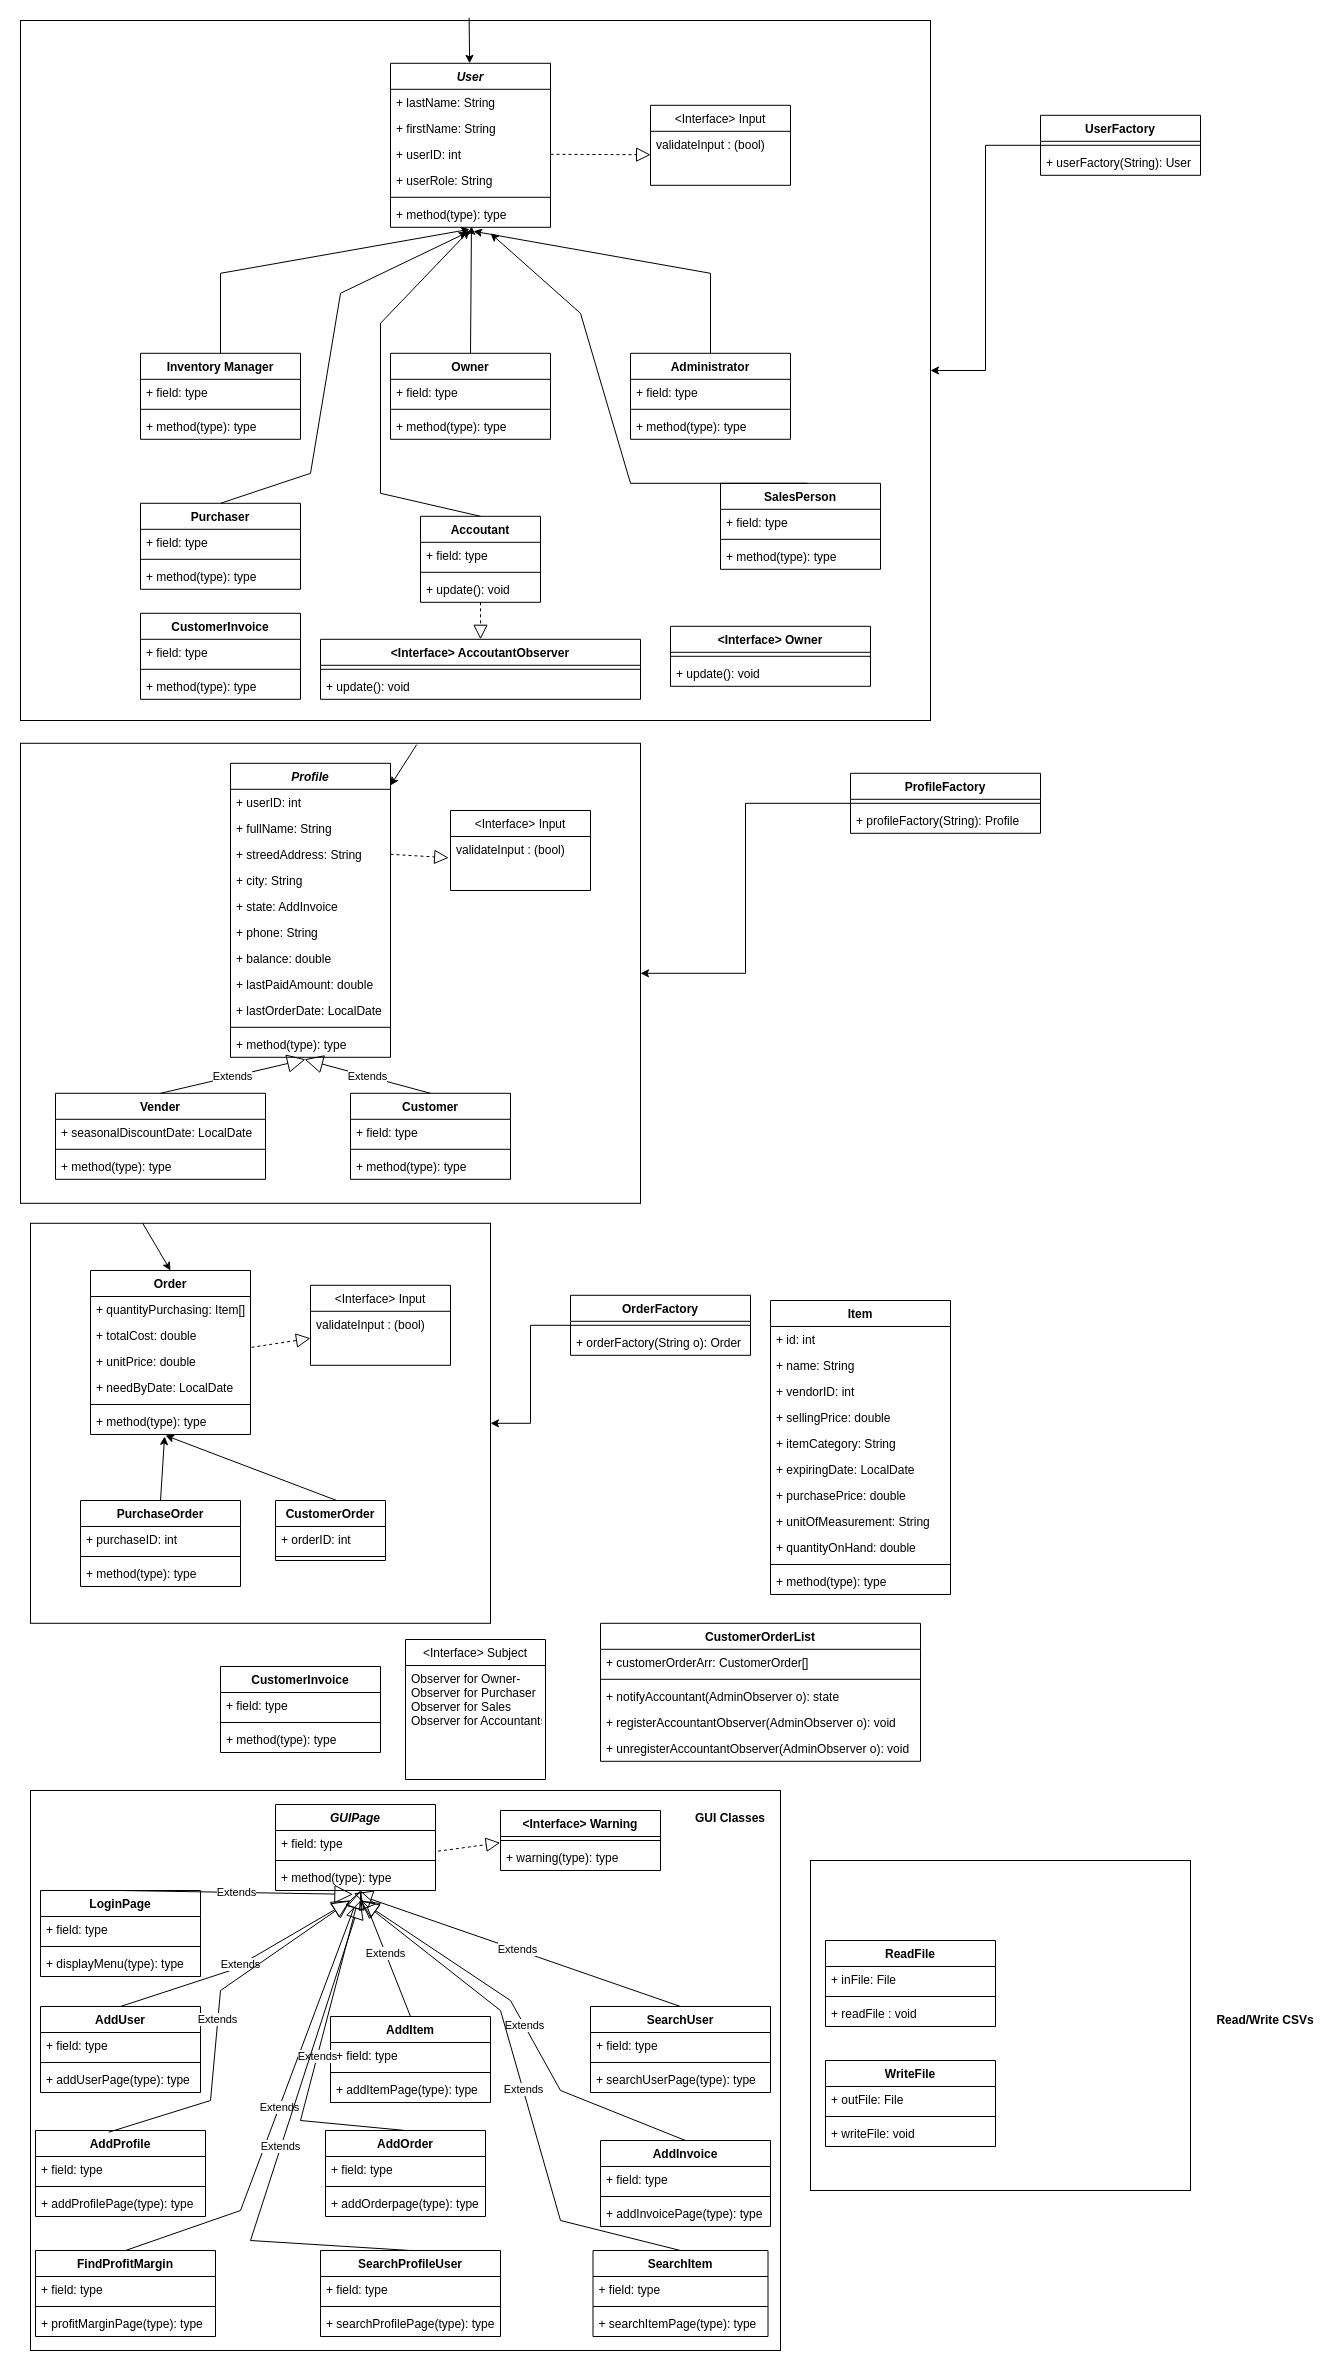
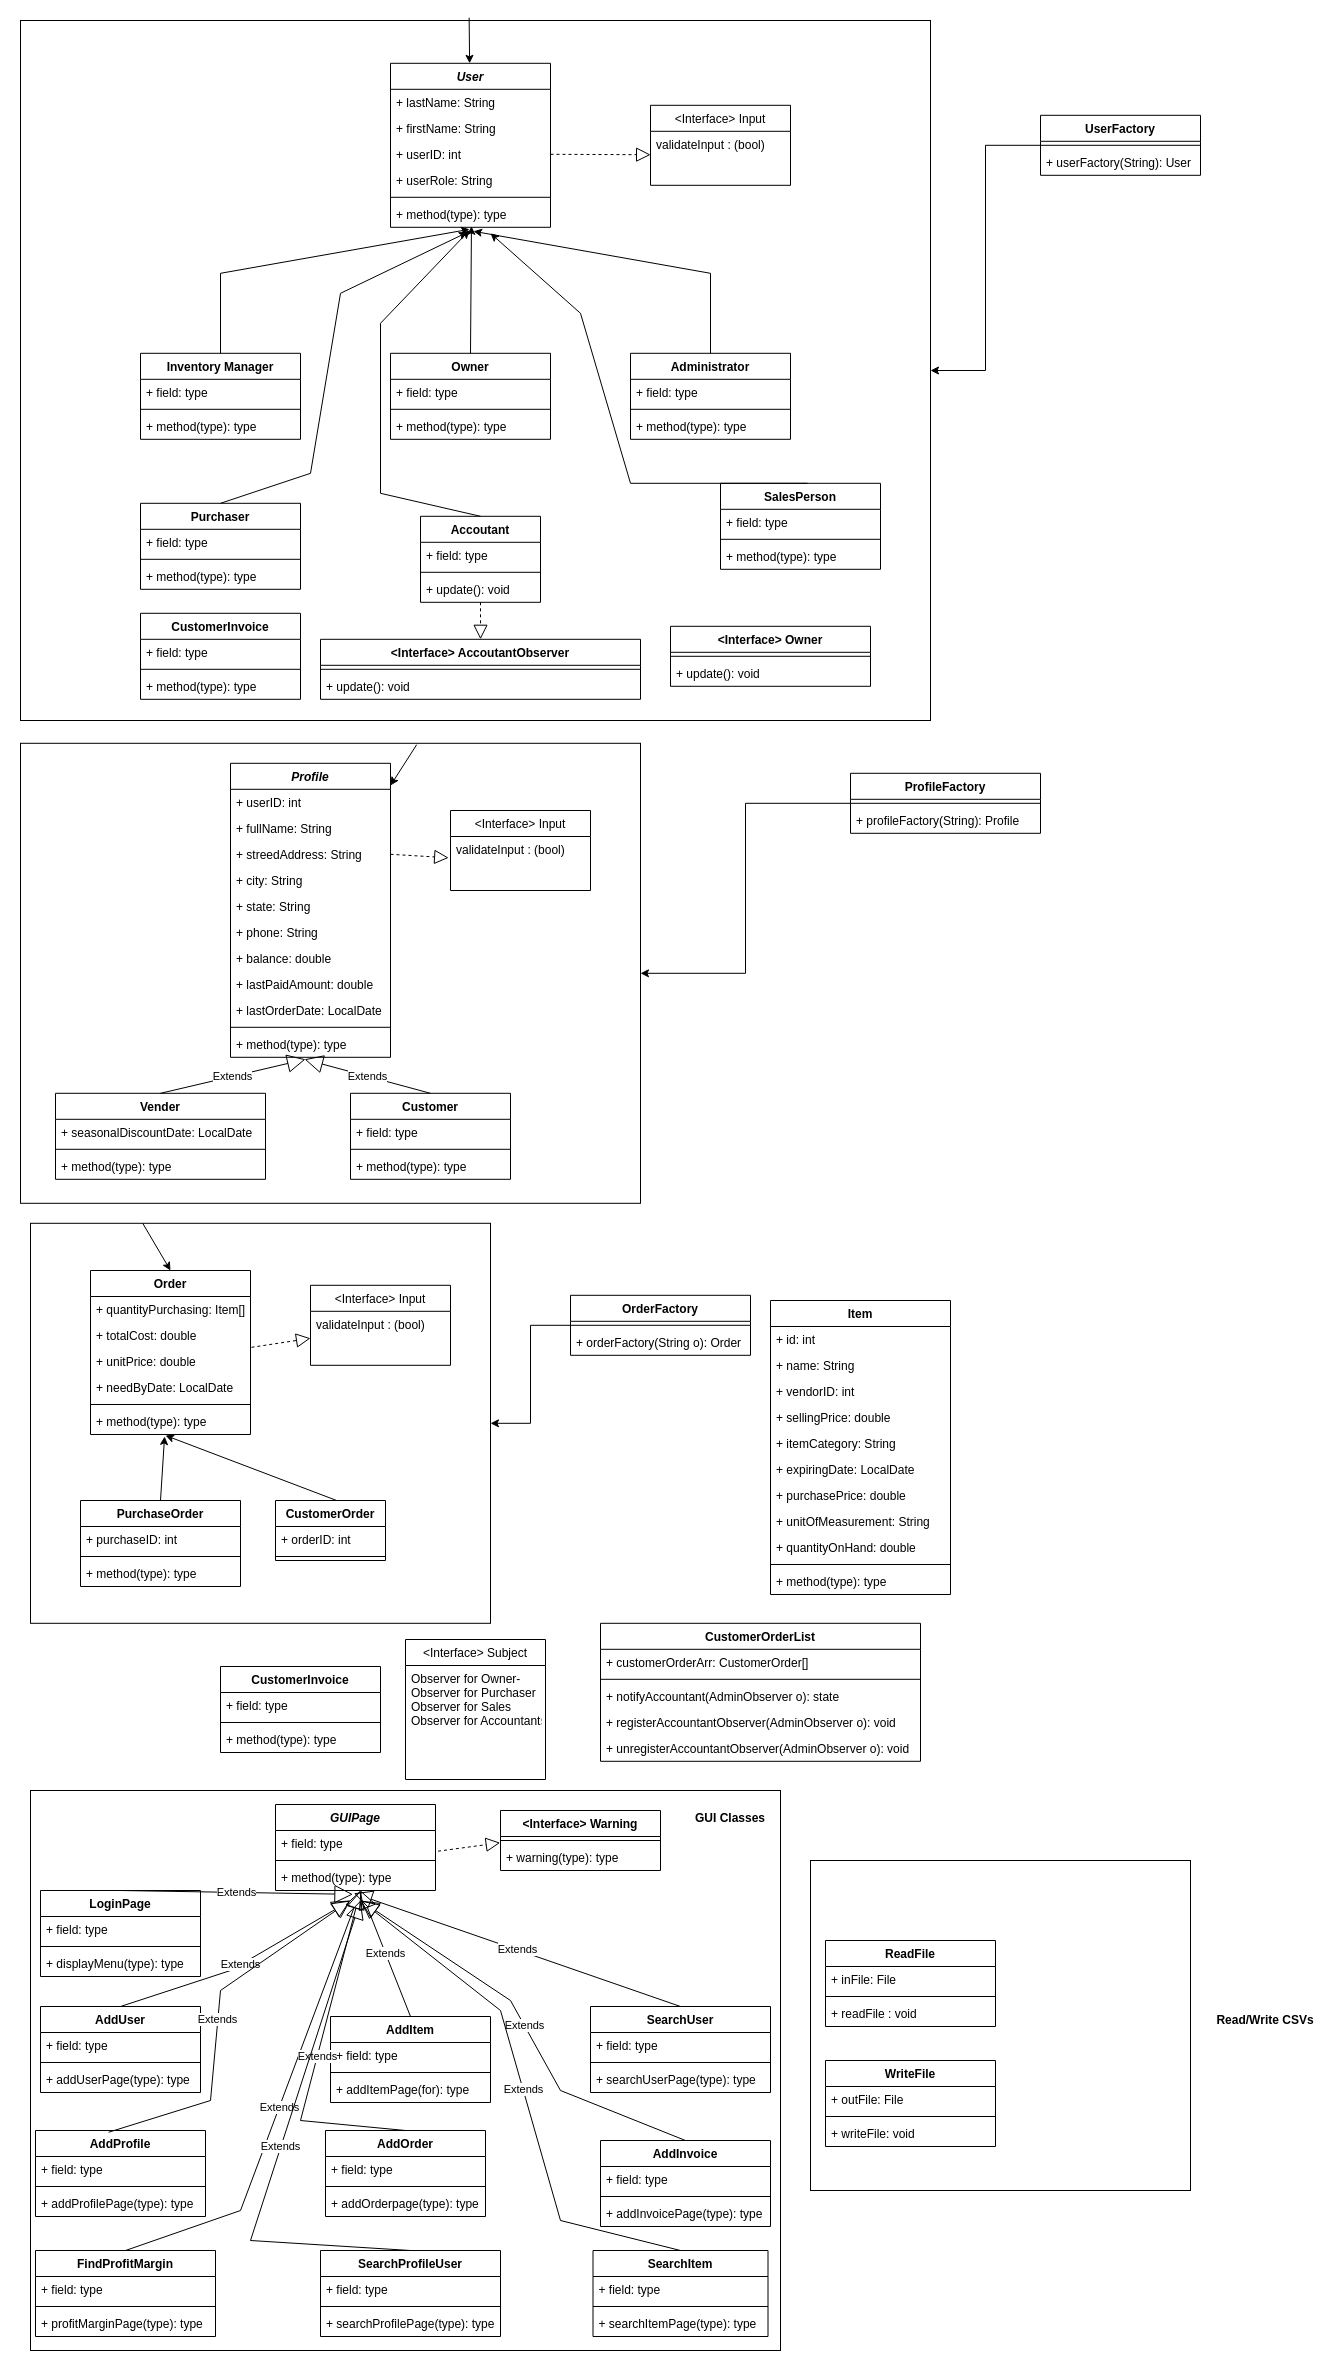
node "+ state: AddInvoice": label "+ state: AddInvoice" -> "+ state: String"
node "+ addItemPage(type): type": label "+ addItemPage(type): type" -> "+ addItemPage(for): type"
